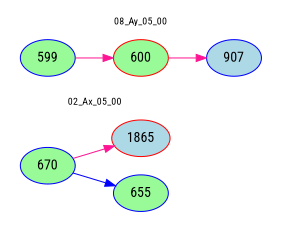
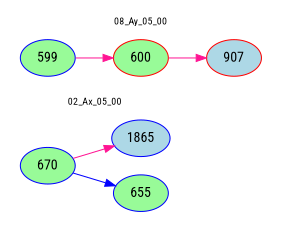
node "907": color blue -> red
node "1865": color red -> blue
